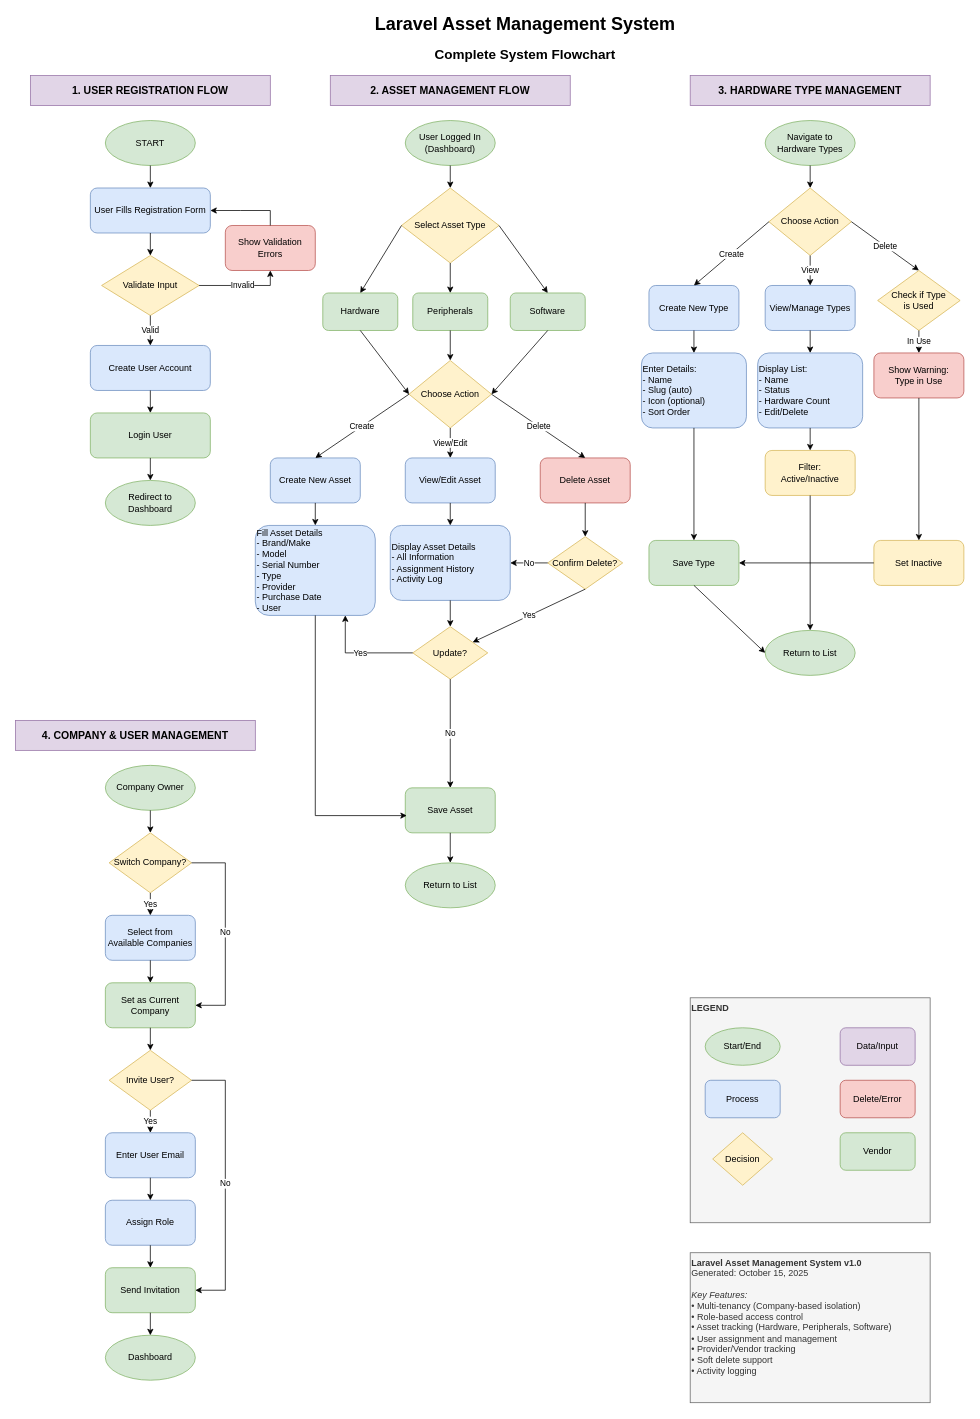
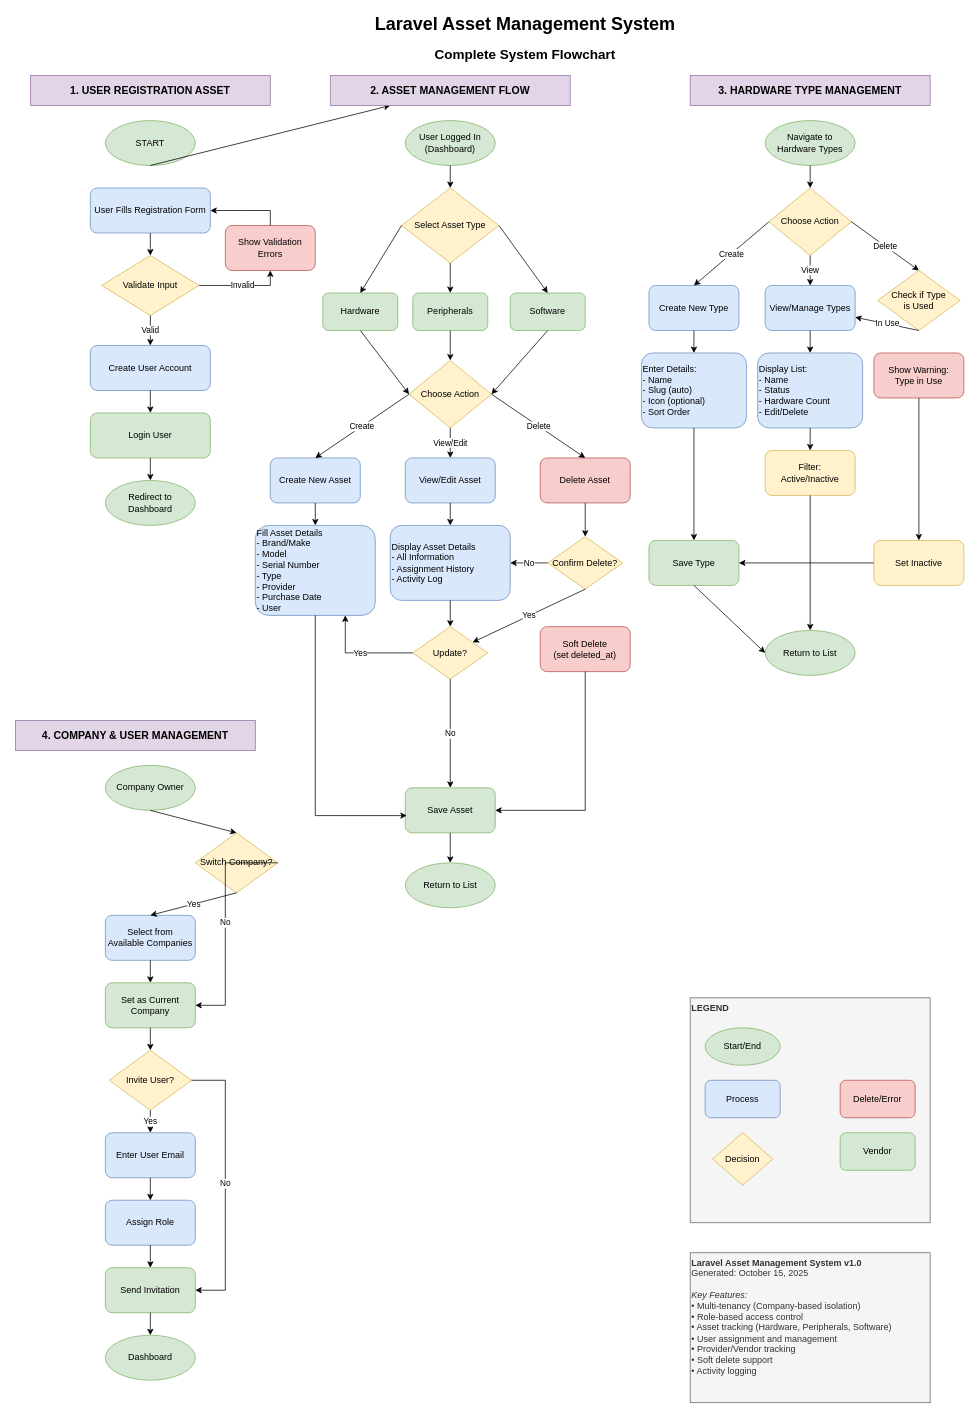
node "1. USER REGISTRATION FLOW": label "1. USER REGISTRATION FLOW" -> "1. USER REGISTRATION ASSET"
edge "START" -> "User Fills Registration Form": now "START" -> "2. ASSET MANAGEMENT FLOW"
edge "Check if Type is Used" -> "Show Warning: Type in Use": now "Check if Type is Used" -> "View/Manage Types"
node "Soft Delete (set deleted_at)": added
edge "Soft Delete (set deleted_at)" -> "Save Asset": added
node "Switch Company?": moved (150, 863) -> (237, 863)
node "Data/Input": removed
